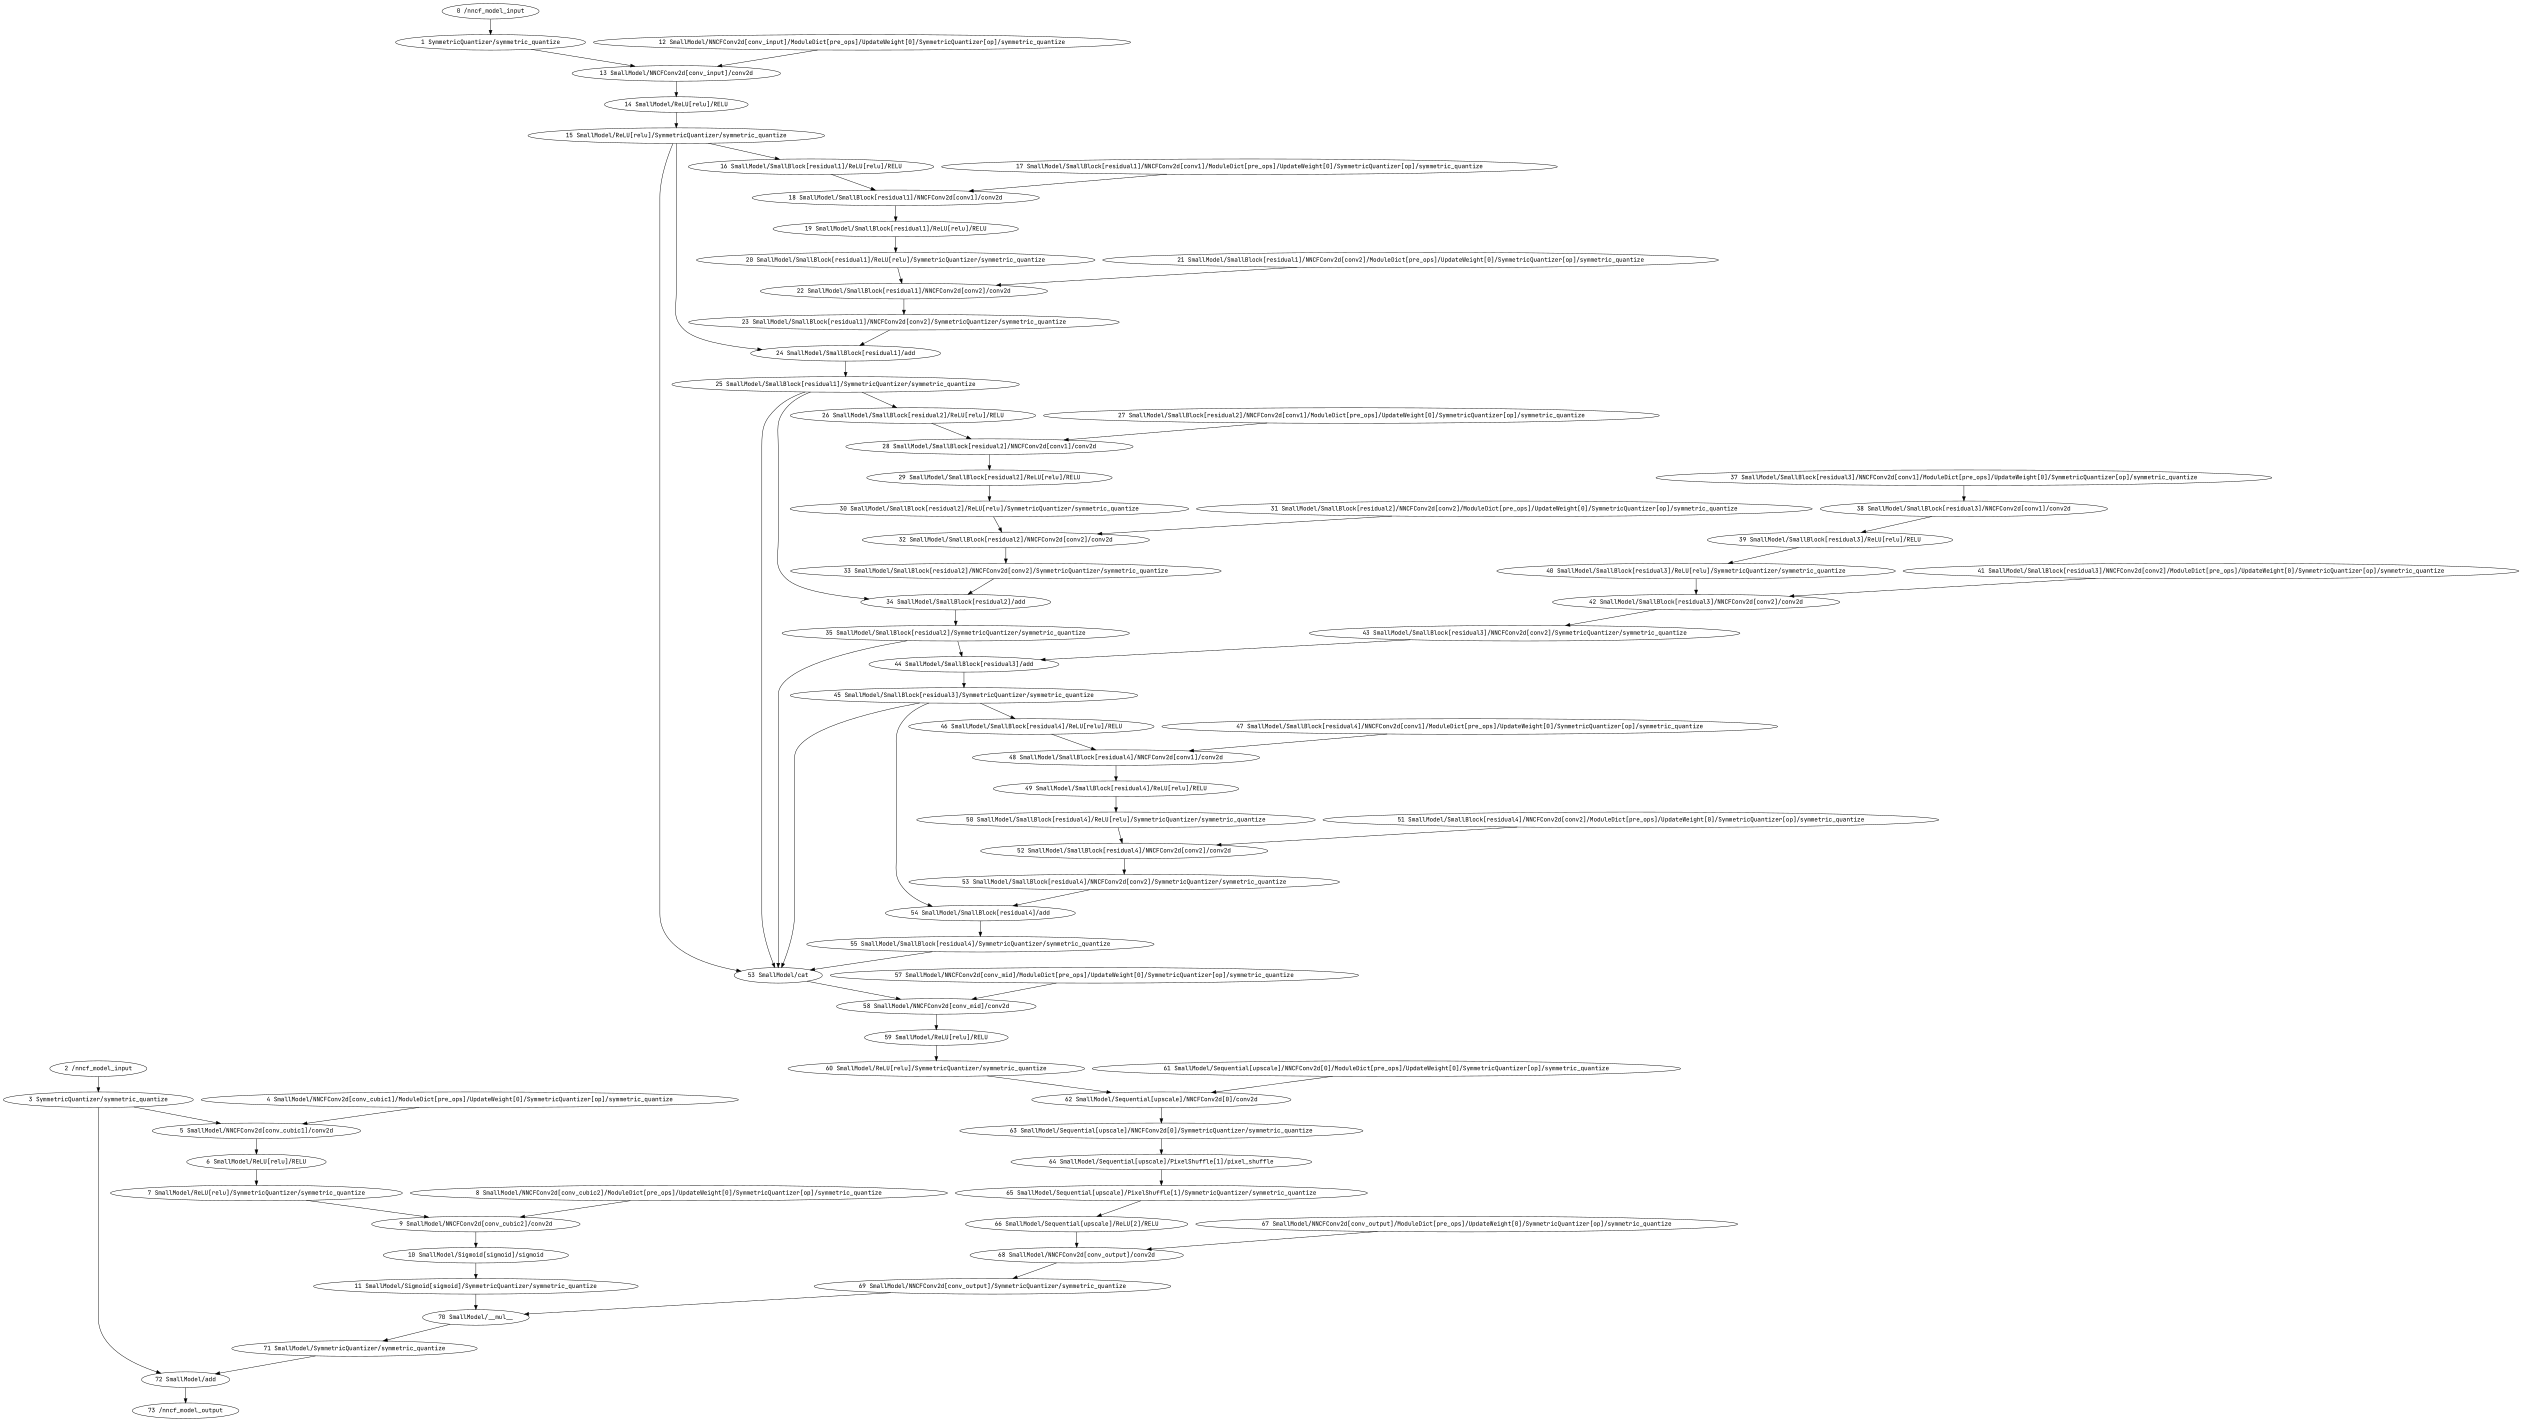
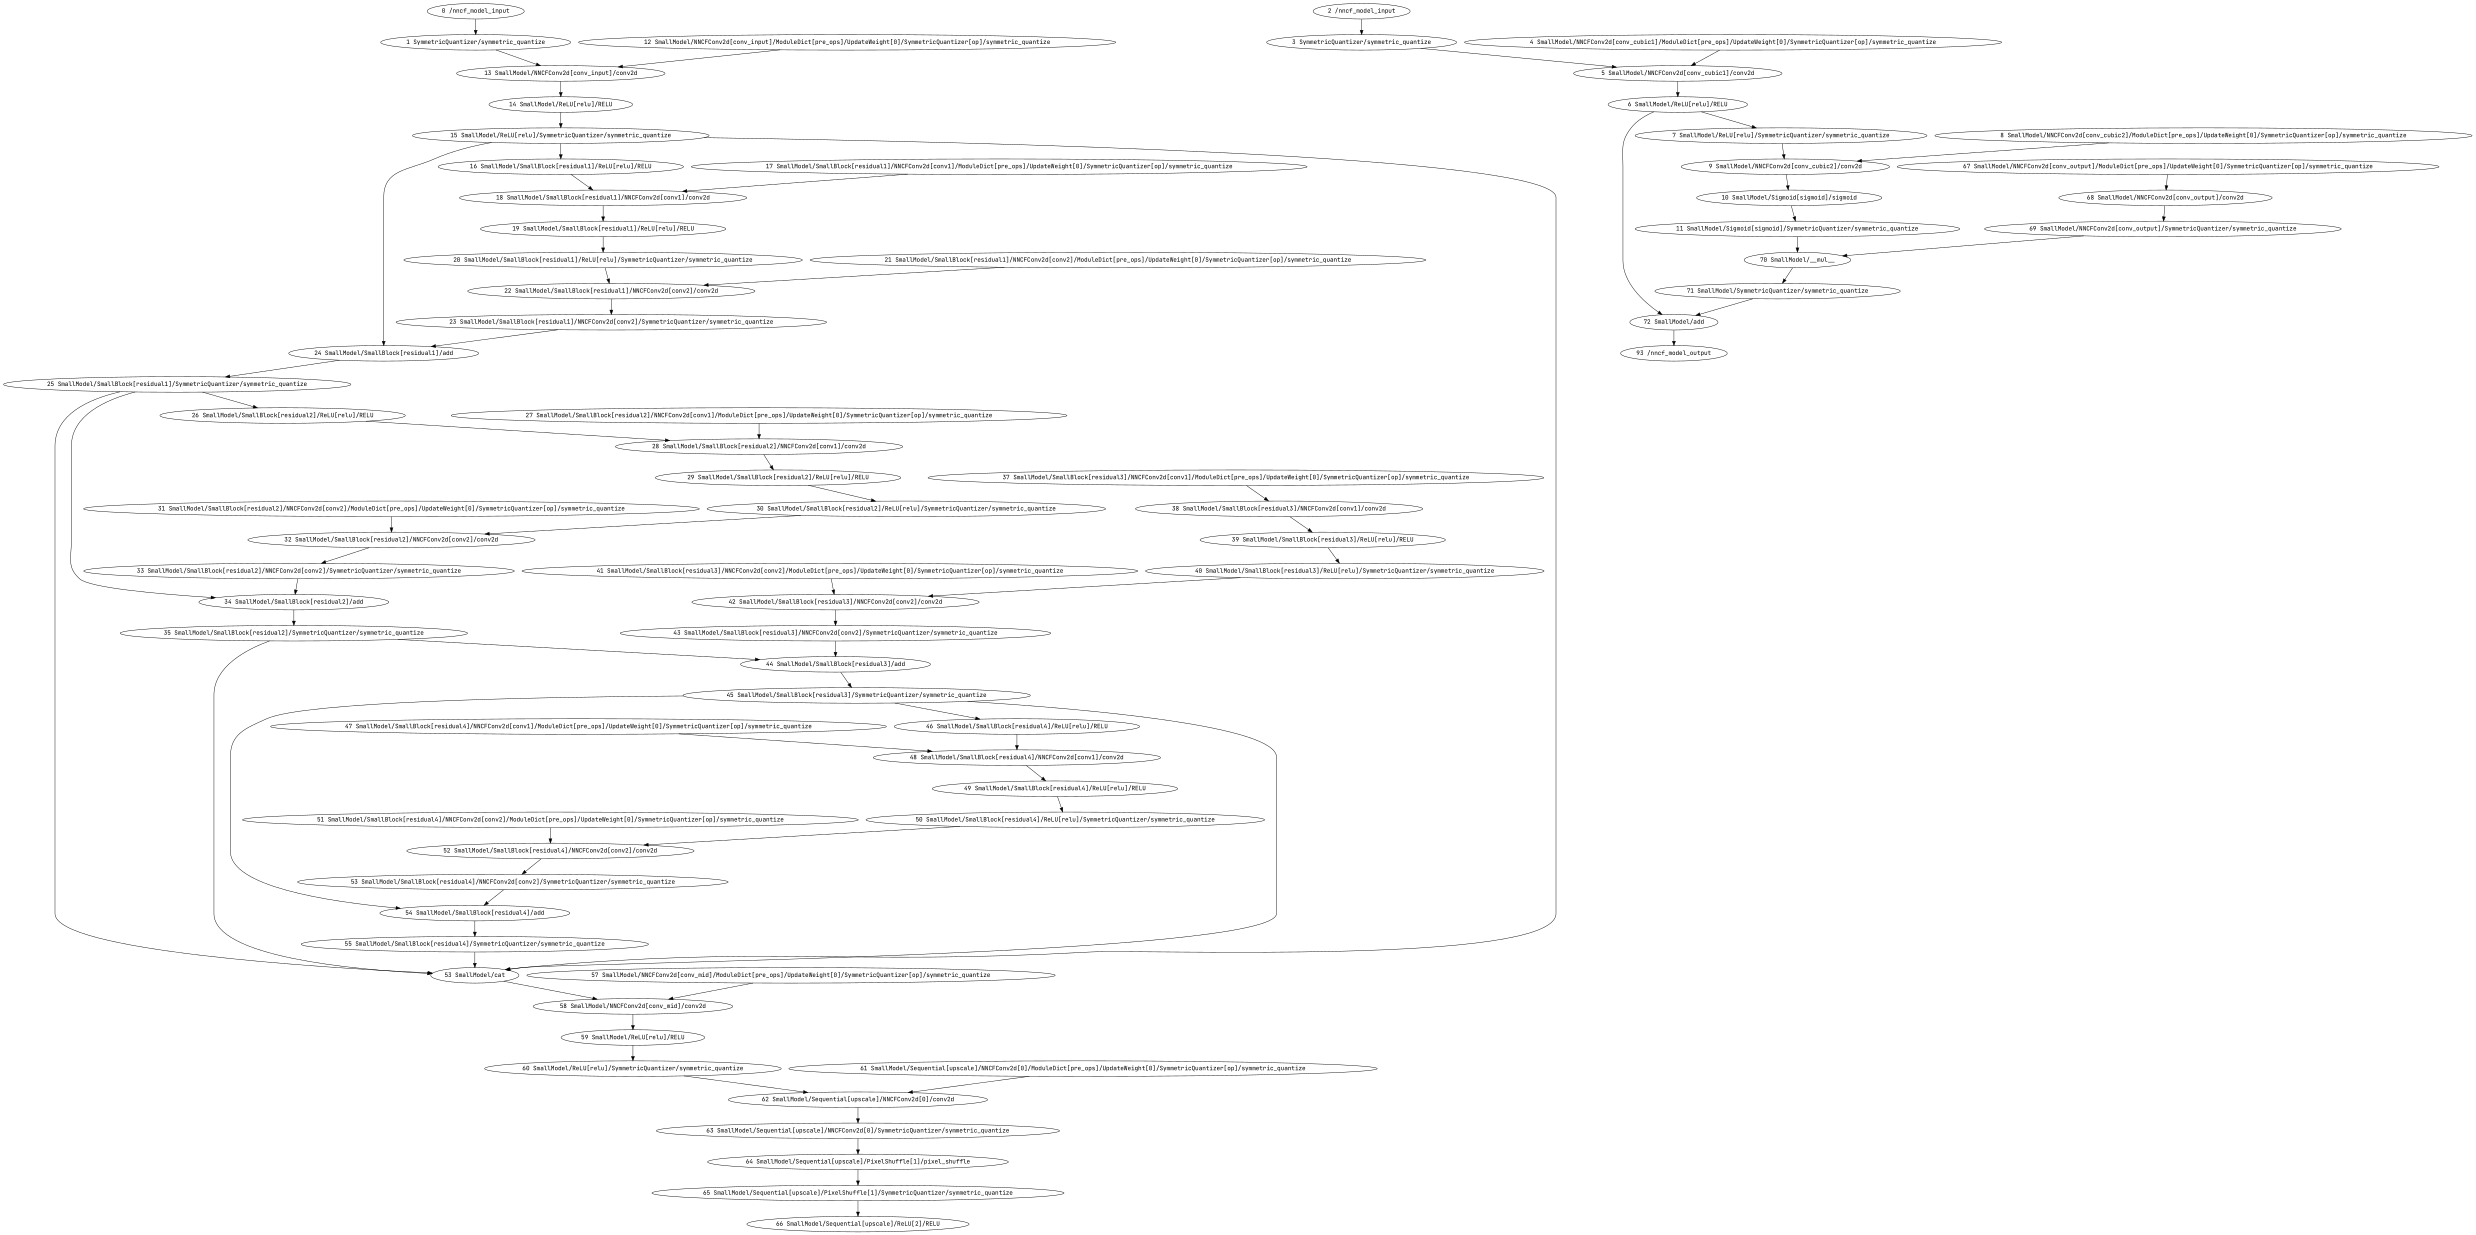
edge "66 SmallModel/Sequential[upscale]/ReLU[2]/RELU" -> "68 SmallModel/NNCFConv2d[conv_output]/conv2d": removed
edge "3 SymmetricQuantizer/symmetric_quantize" -> "72 SmallModel/add": now "6 SmallModel/ReLU[relu]/RELU" -> "72 SmallModel/add"
node "73 /nncf_model_output": label "73 /nncf_model_output" -> "93 /nncf_model_output"
